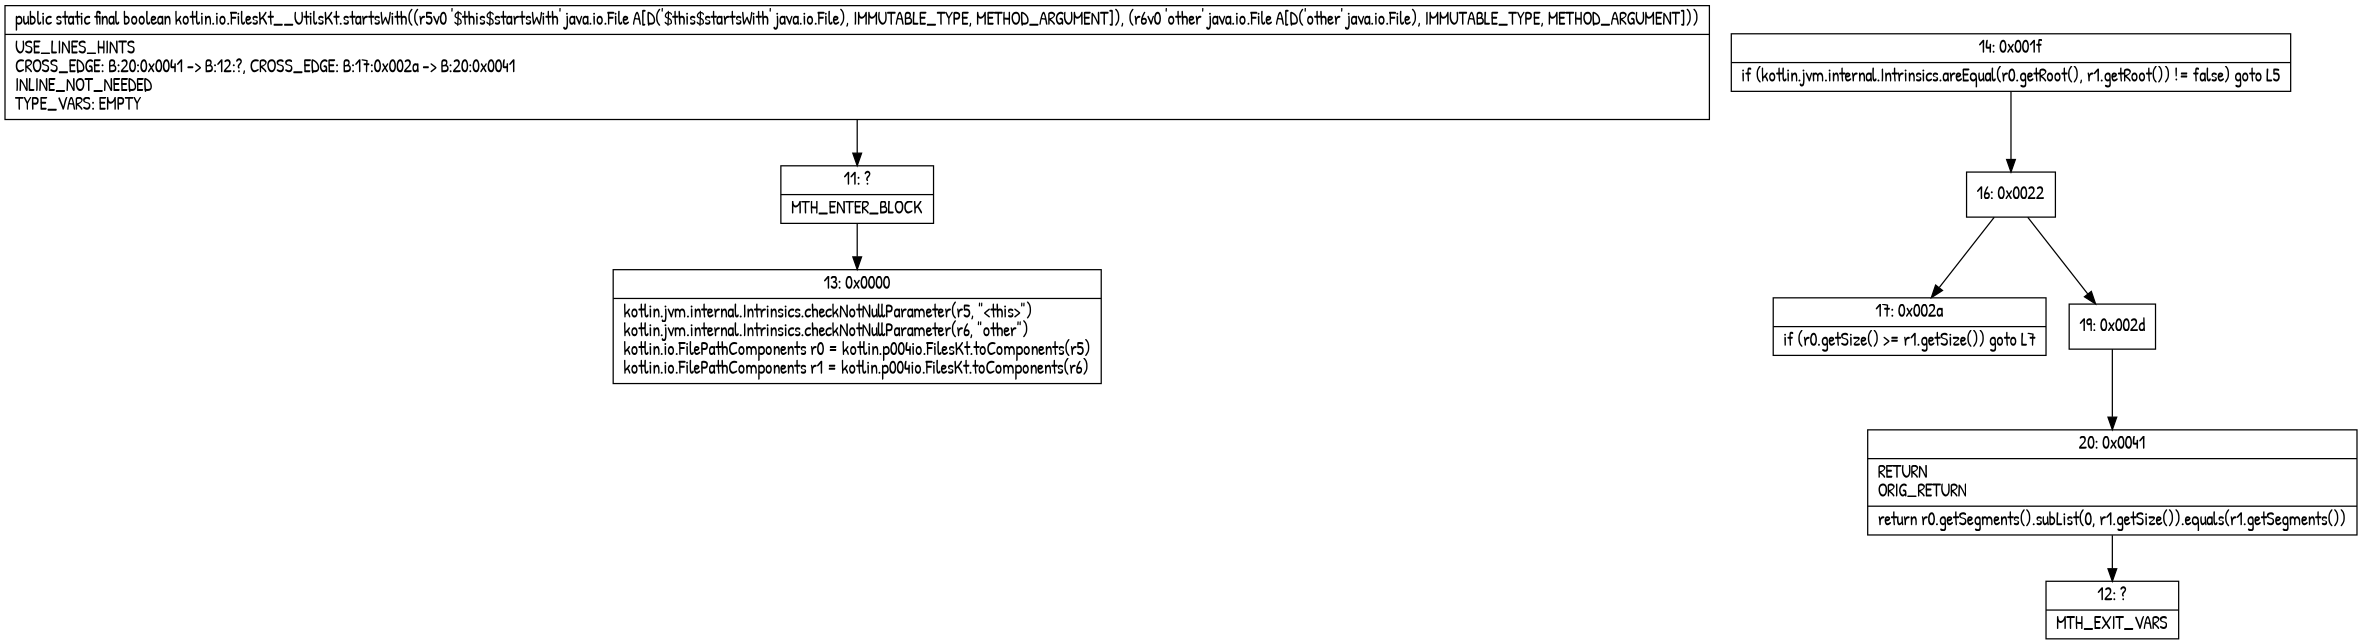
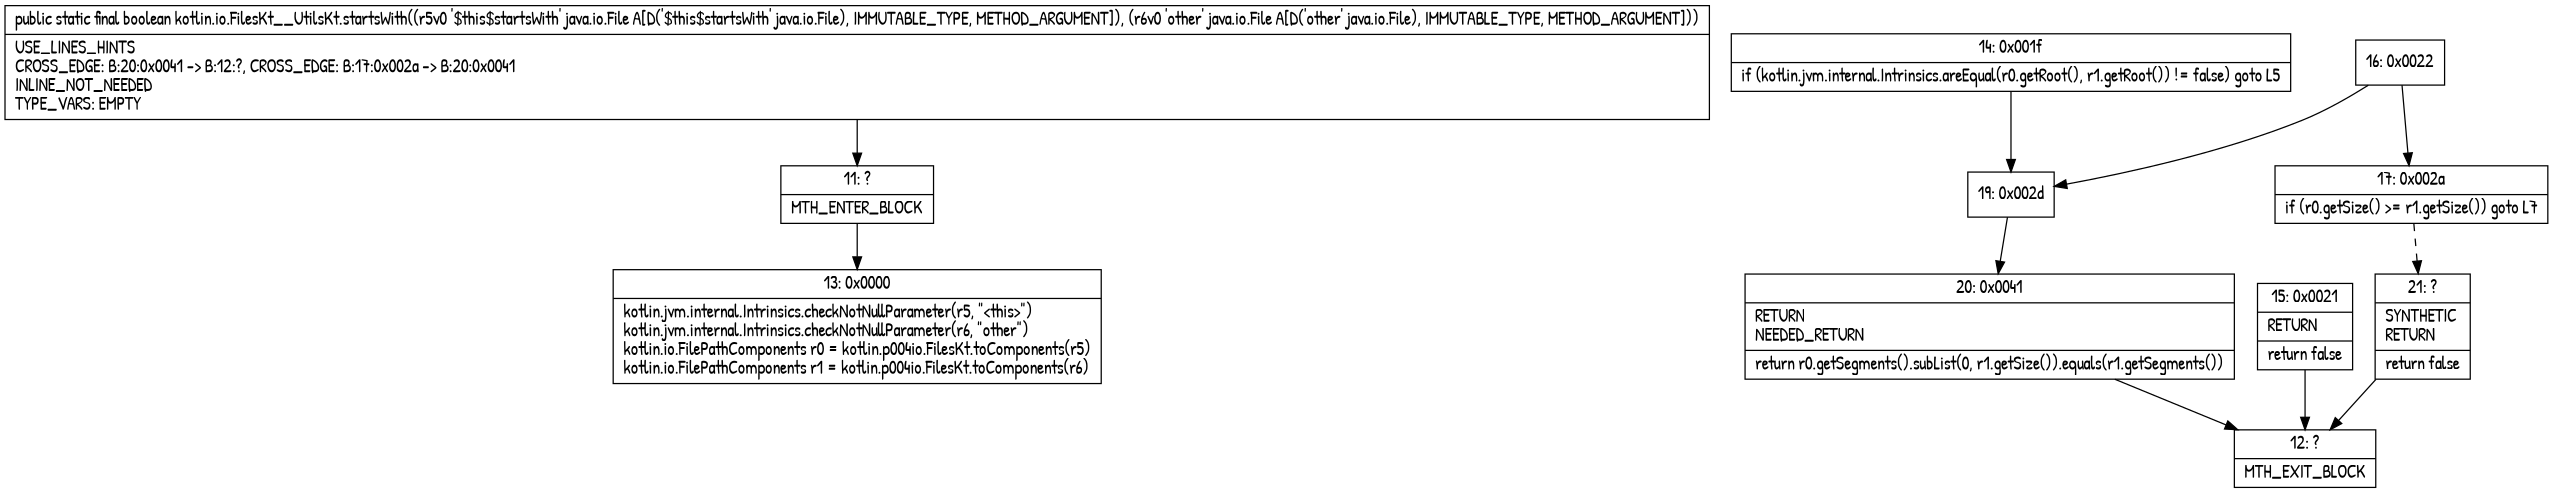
edge "14: 0x001f" -> "16: 0x0022": now "14: 0x001f" -> "19: 0x002d"
node "15: 0x0021": added
node "21: ?": added
node "20: 0x0041": text "ORIG_RETURN" -> "NEEDED_RETURN"
node "12: ?": text "MTH_EXIT_VARS" -> "MTH_EXIT_BLOCK"
